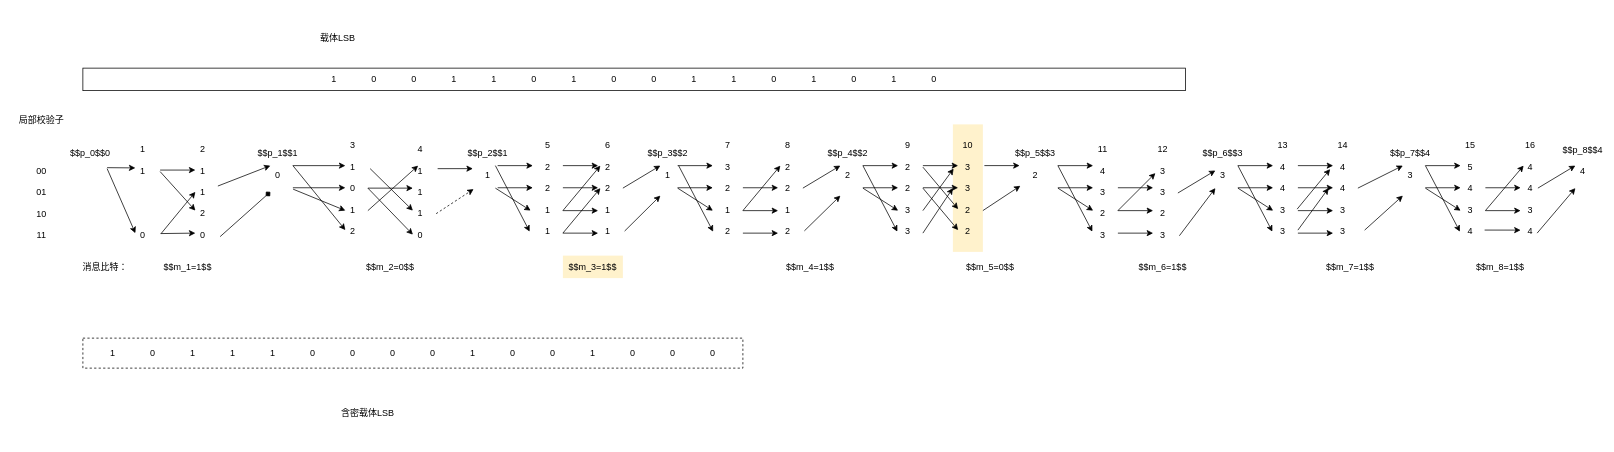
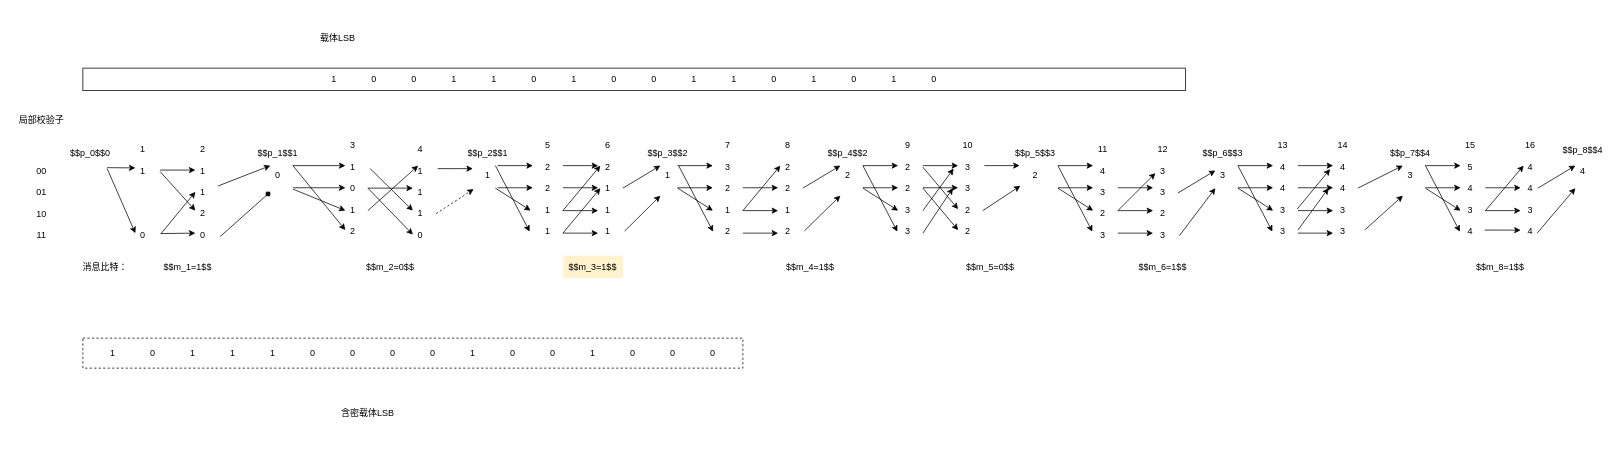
node "6 2 2 1 1": label "6 2 2 1 1" -> "6 2 1 1 1"
node "10 3 3 2 2": fillcolor #fff2cc -> #ffffff
node "$$m_7=1$$": removed
